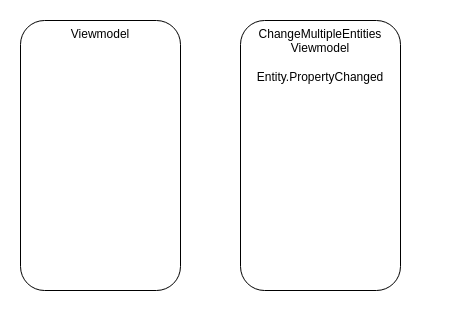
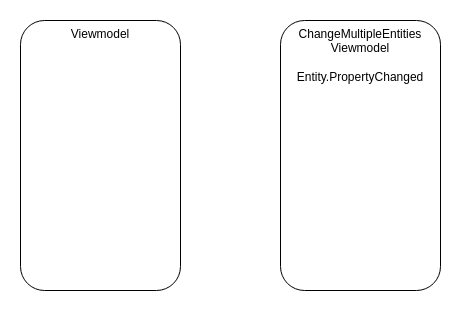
node "ChangeMultipleEntities Viewmodel Entity.PropertyChanged": moved (321, 156) -> (361, 156)
